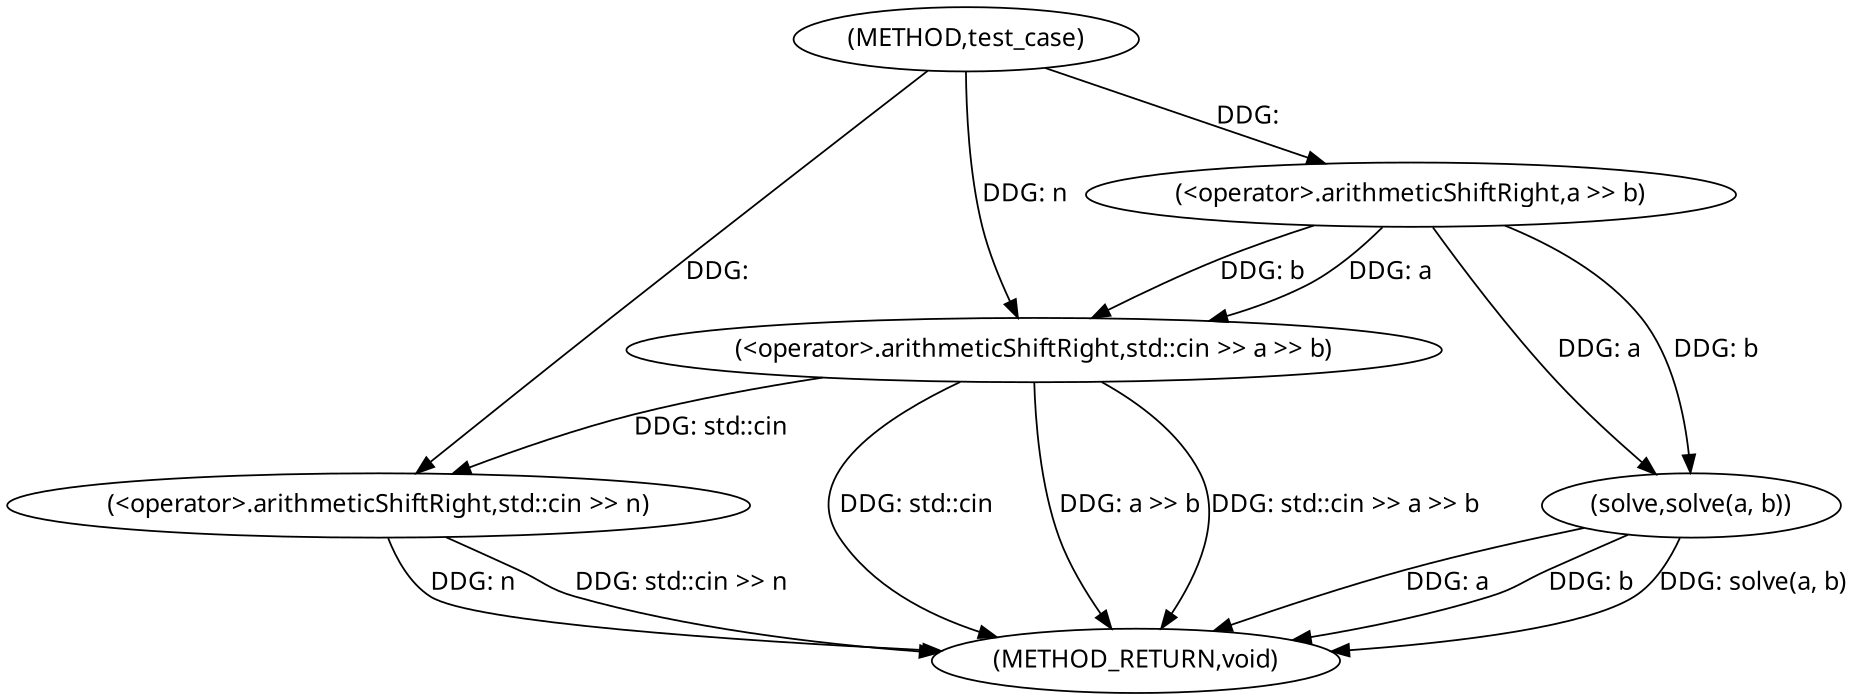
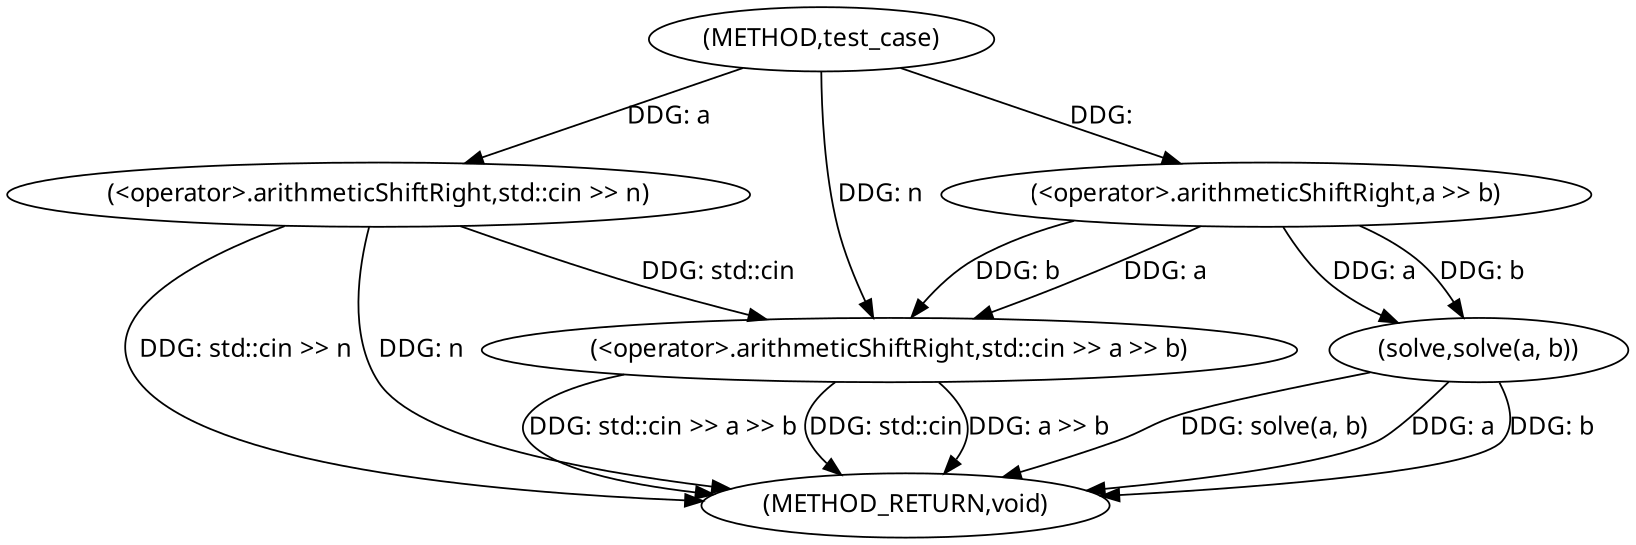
edge "(METHOD,test_case)" -> "(<operator>.arithmeticShiftRight,std::cin >> n)": label "DDG: " -> "DDG: a"
edge "(<operator>.arithmeticShiftRight,std::cin >> a >> b)" -> "(<operator>.arithmeticShiftRight,std::cin >> n)": reversed
